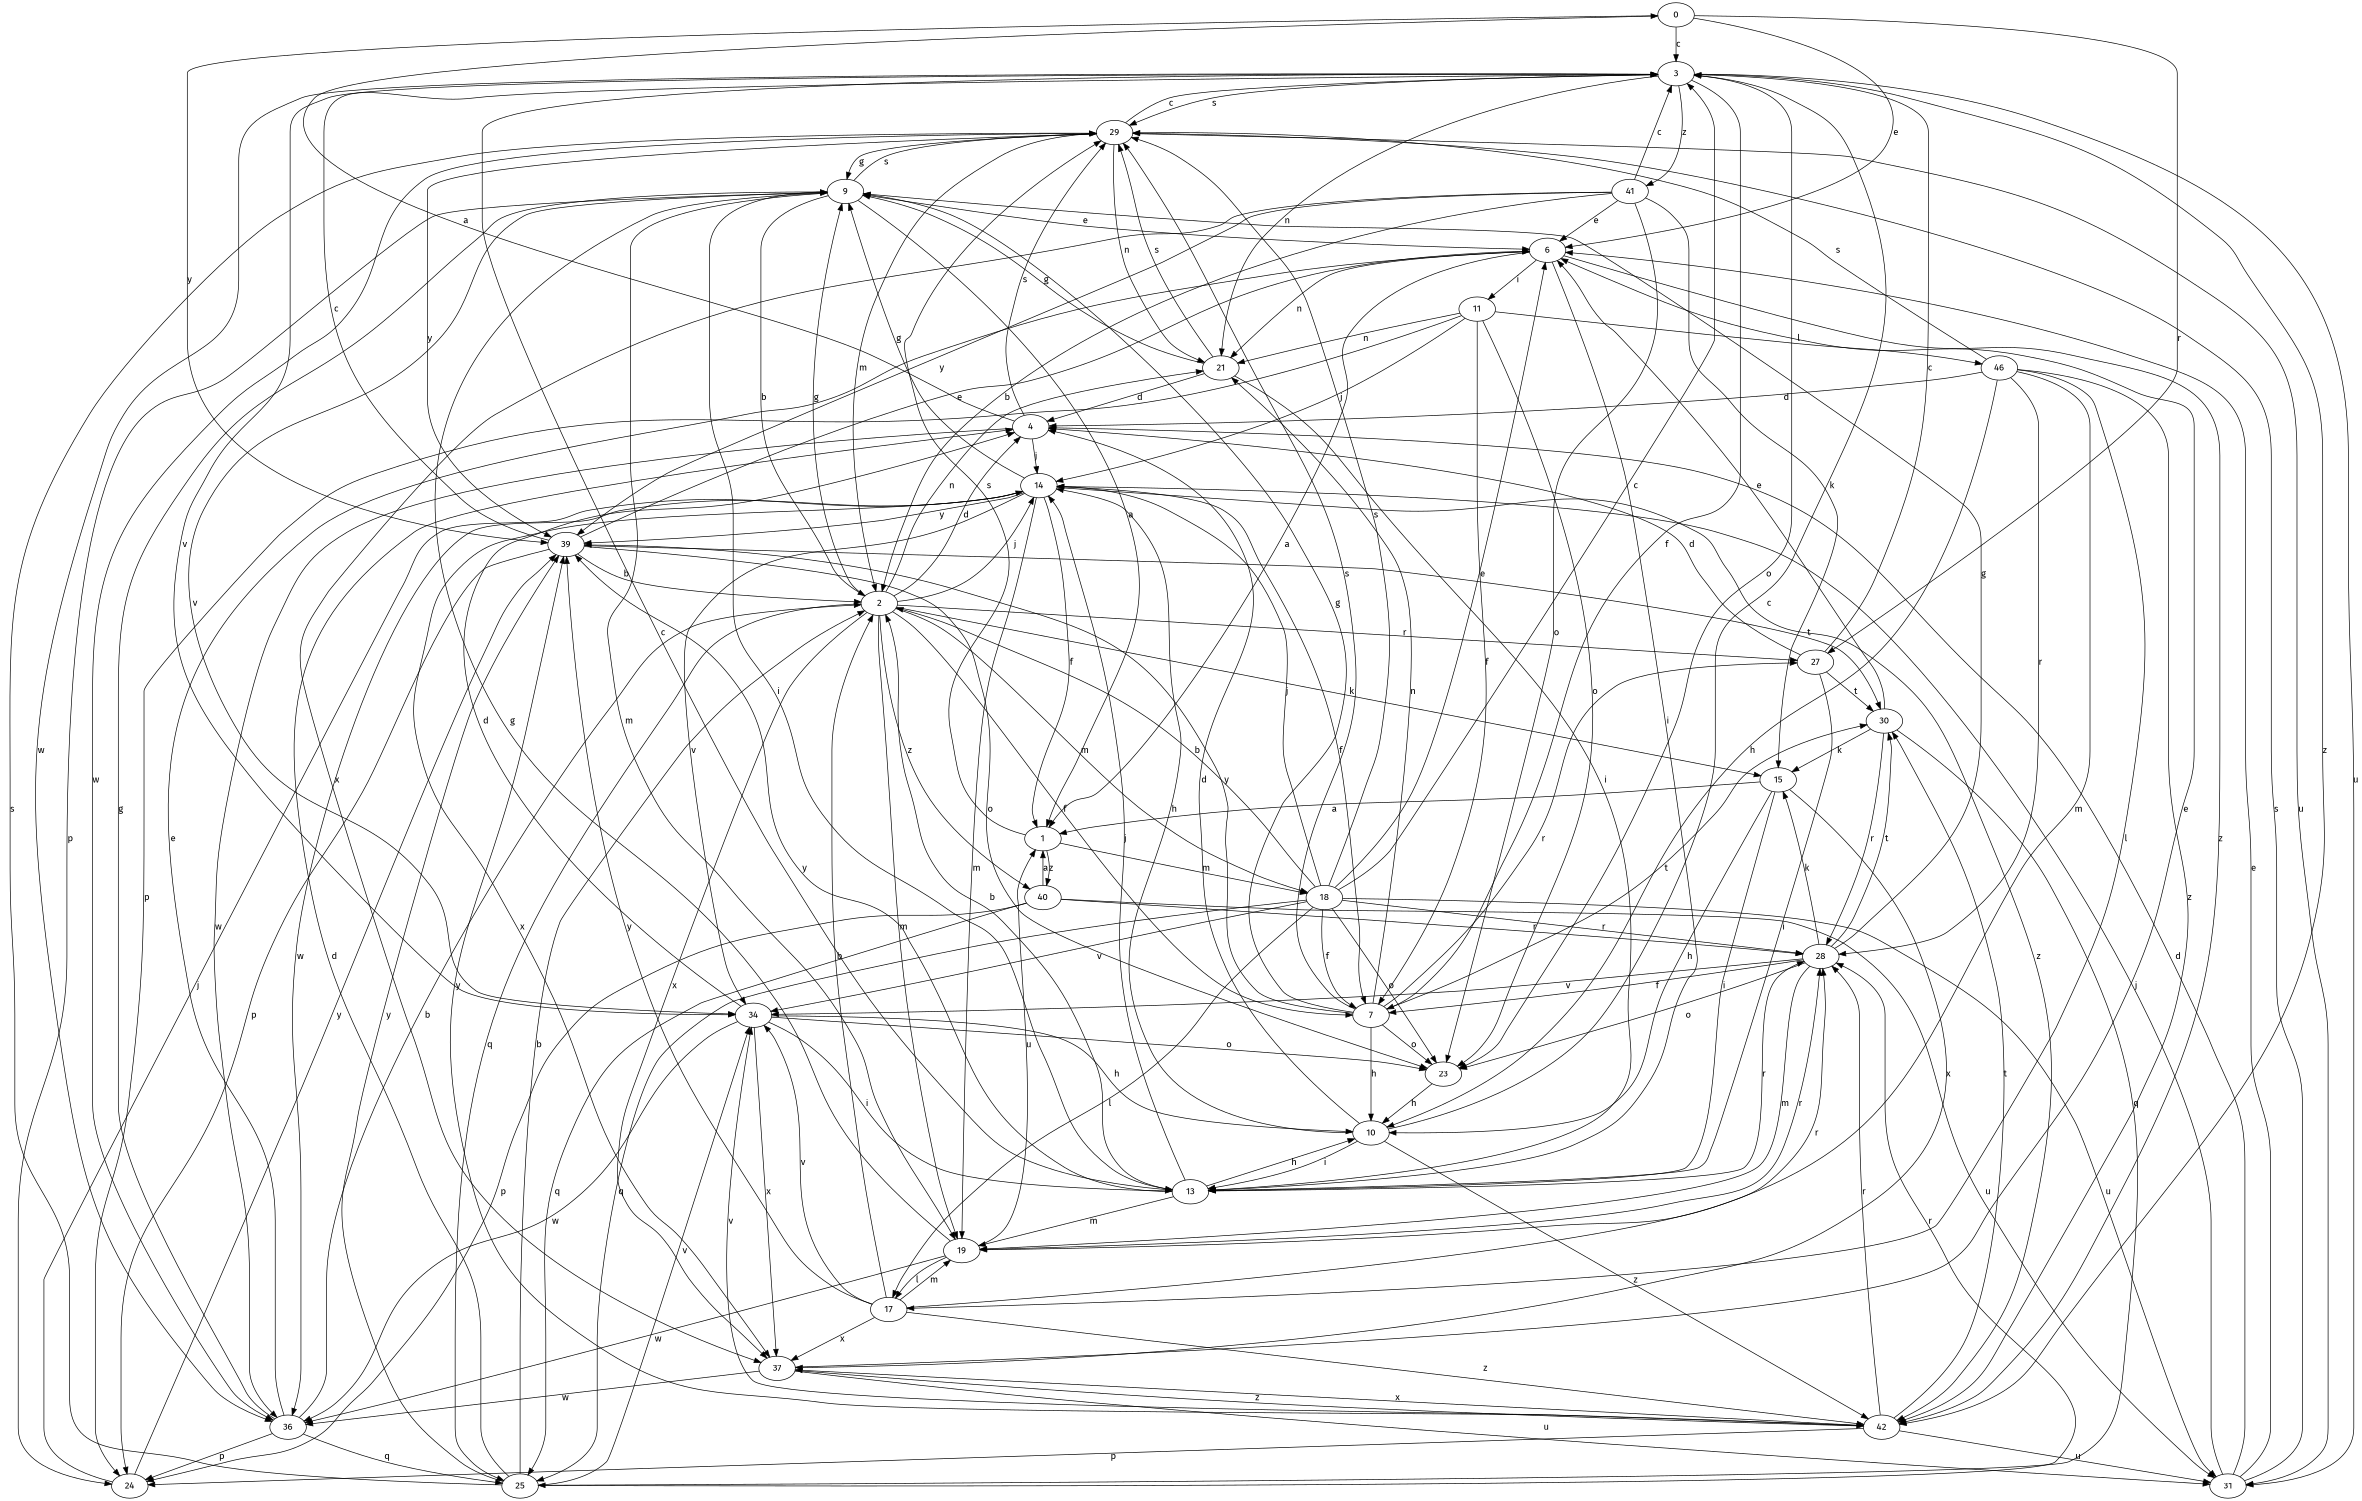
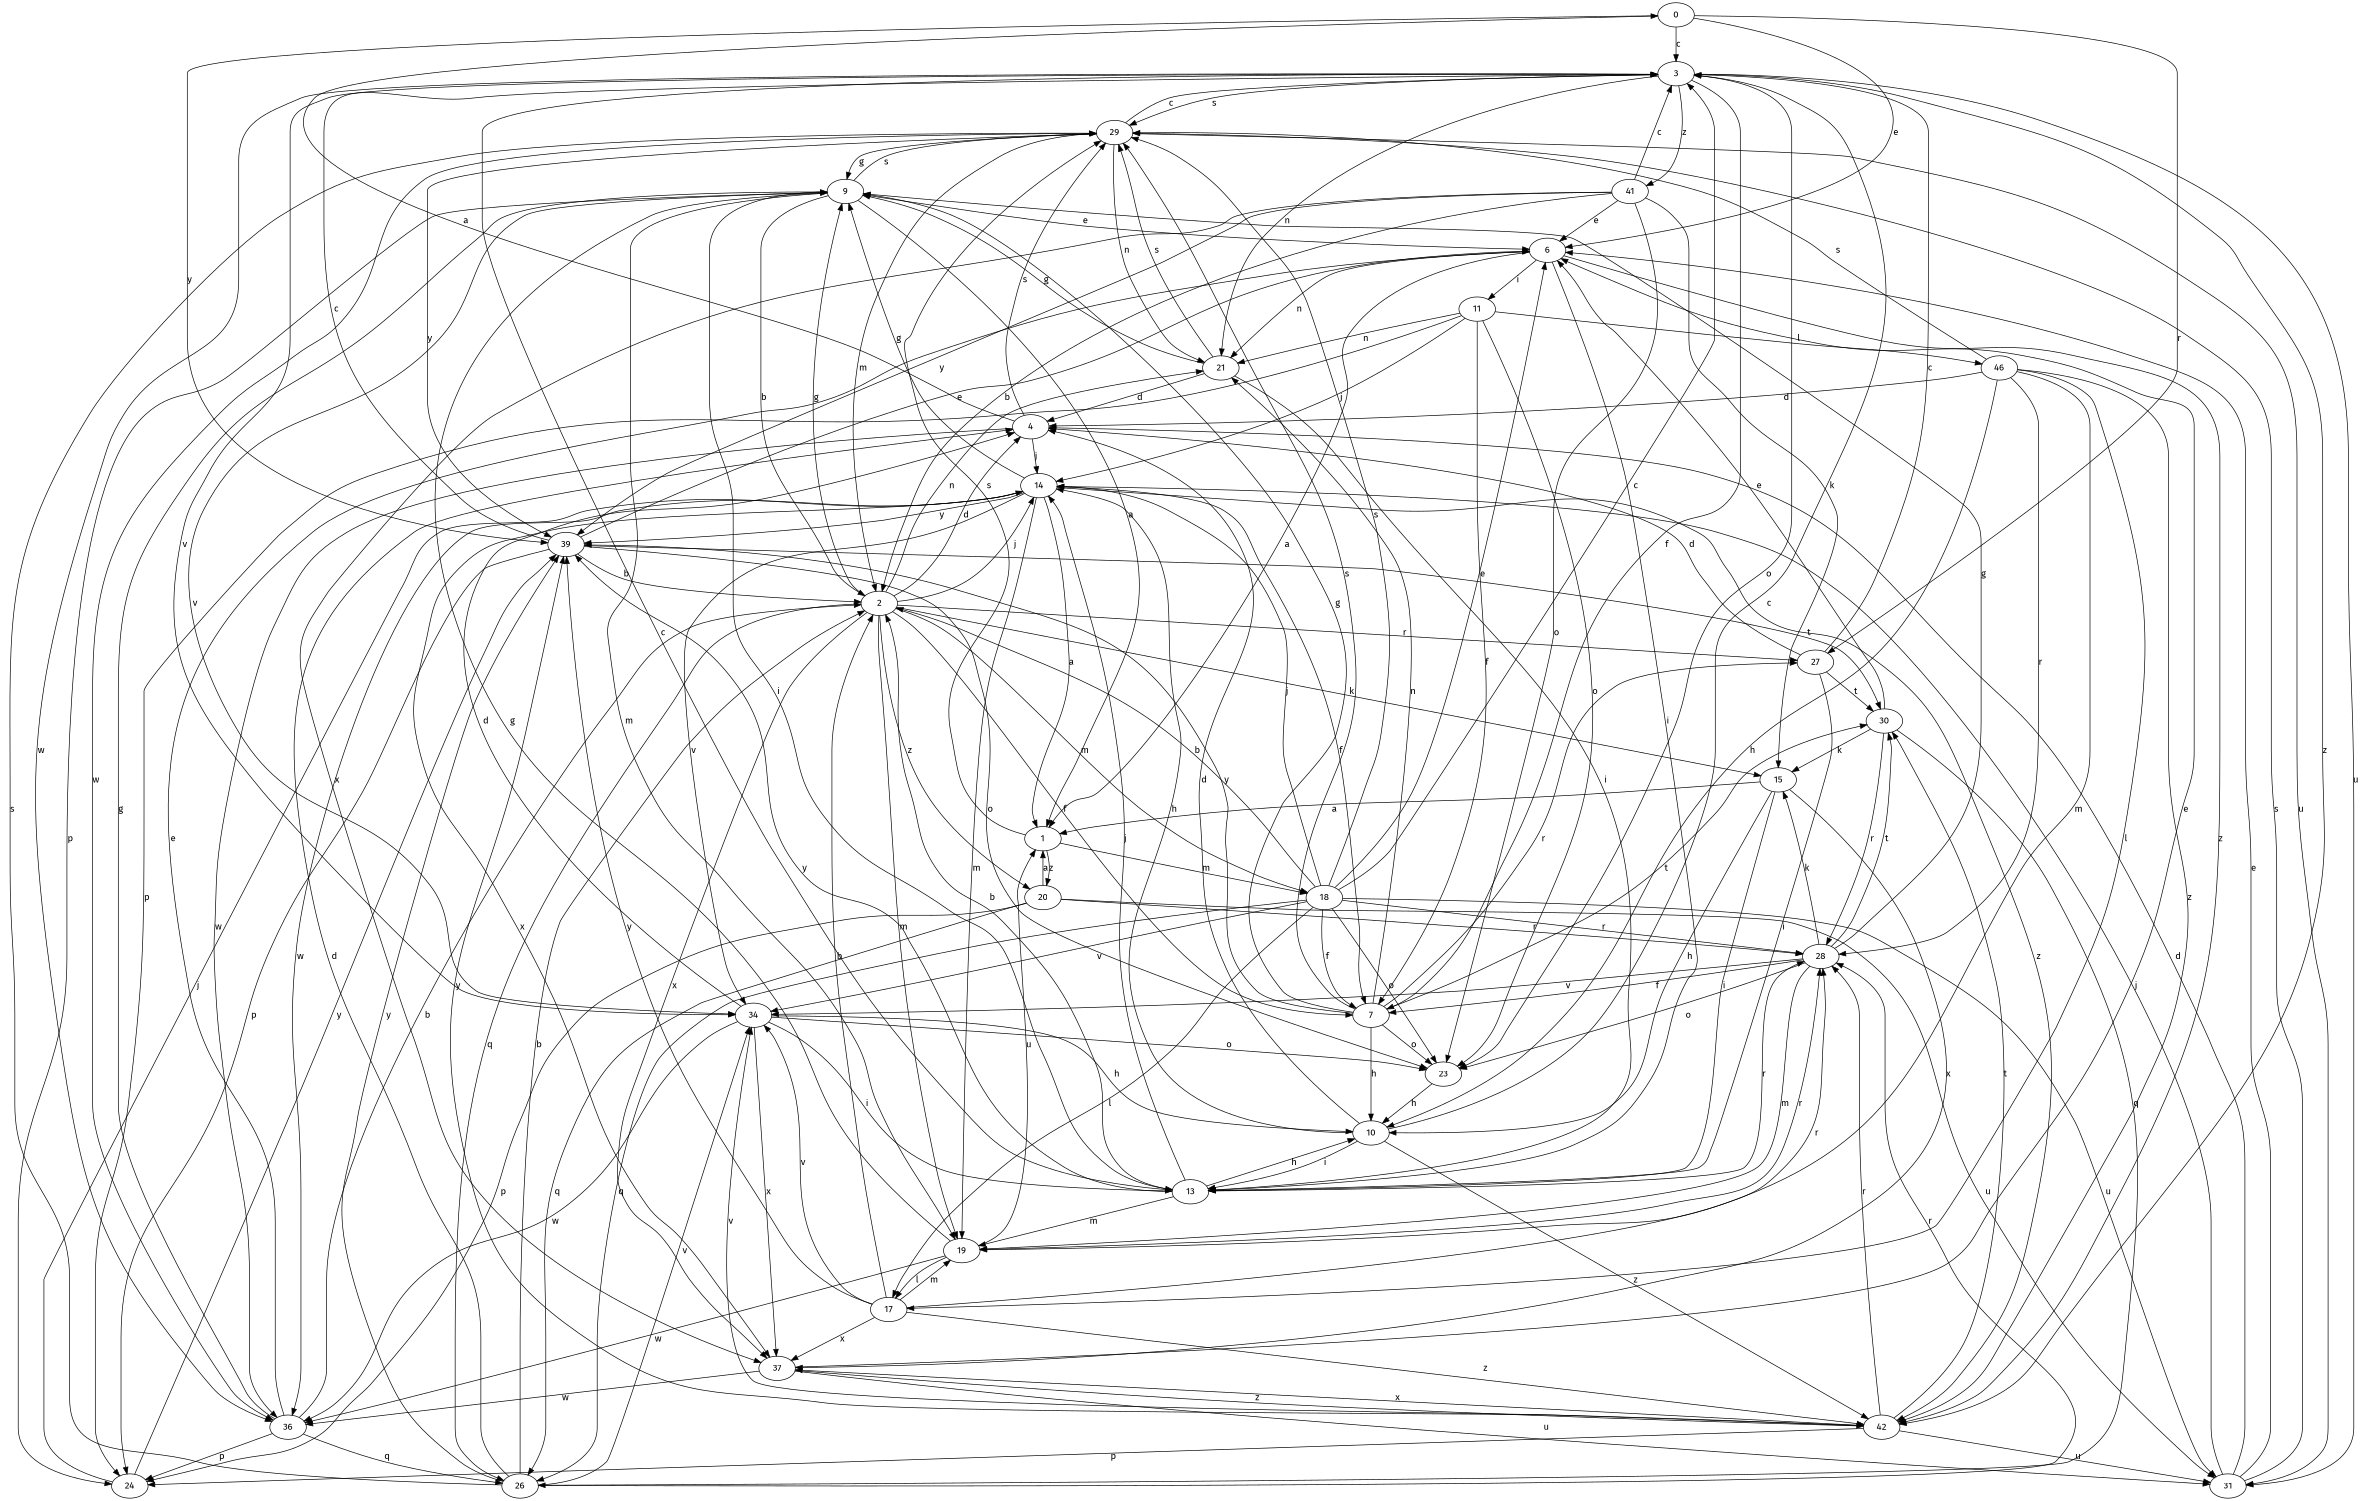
edge "14" -> "1": label "f" -> "a"
node "40": label "40" -> "20"
node "25": label "25" -> "26"
